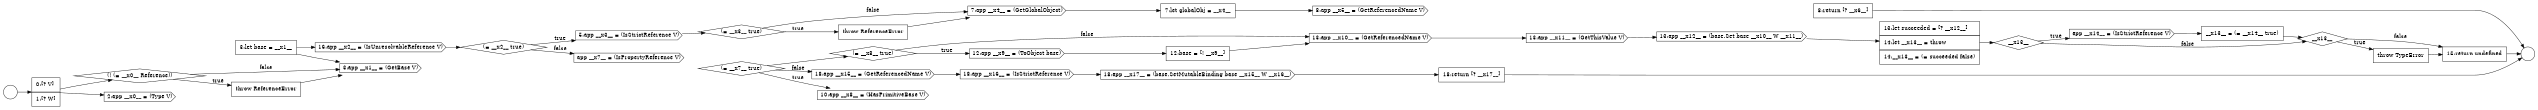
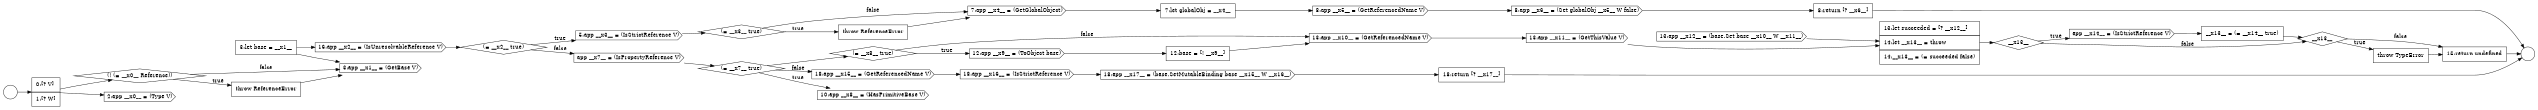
node "8:app __x6__ = (Set globalObj __x5__ W false)": added
edge "13:app __x11__ = (GetThisValue V)" -> "13:app __x12__ = (base.Set base __x10__ W __x11__)": now "13:app __x11__ = (GetThisValue V)" -> "13:let succeeded = [? __x12__]"
edge "app __x7__ = (IsPropertyReference V)" -> "(= __x7__ true)": added
